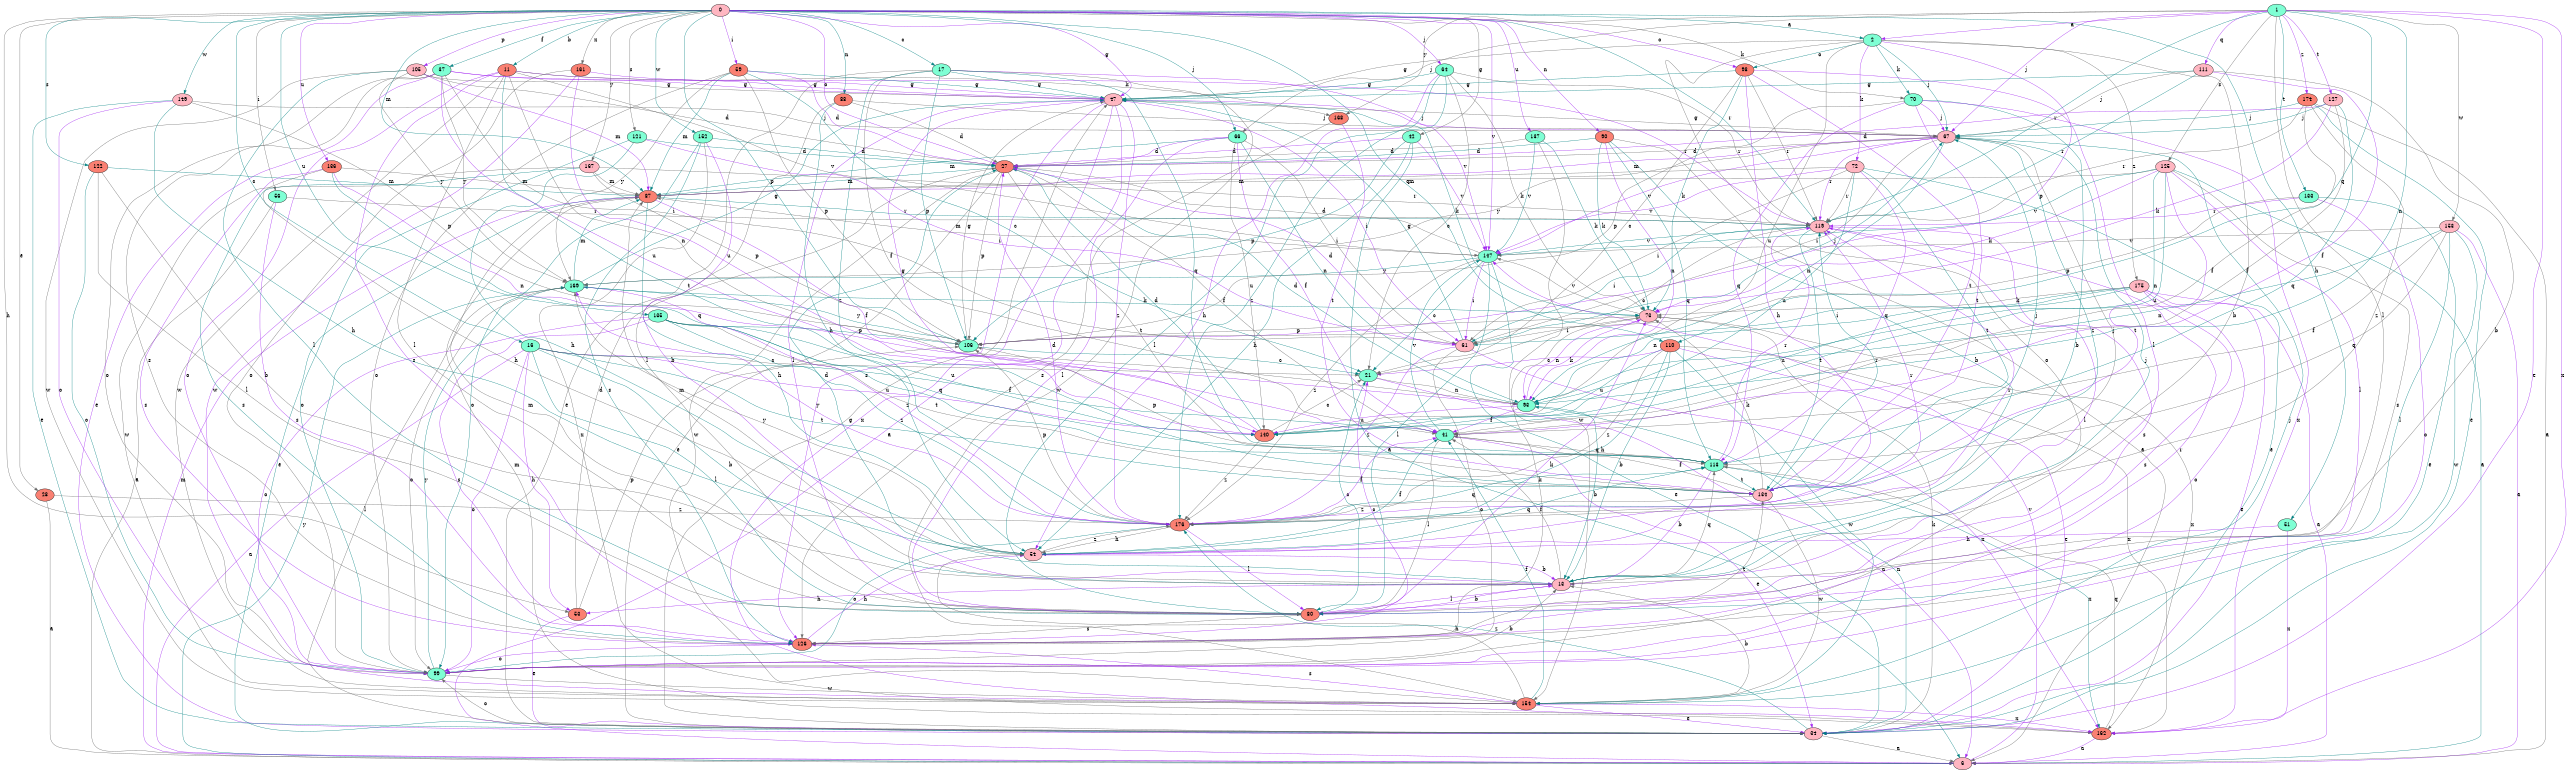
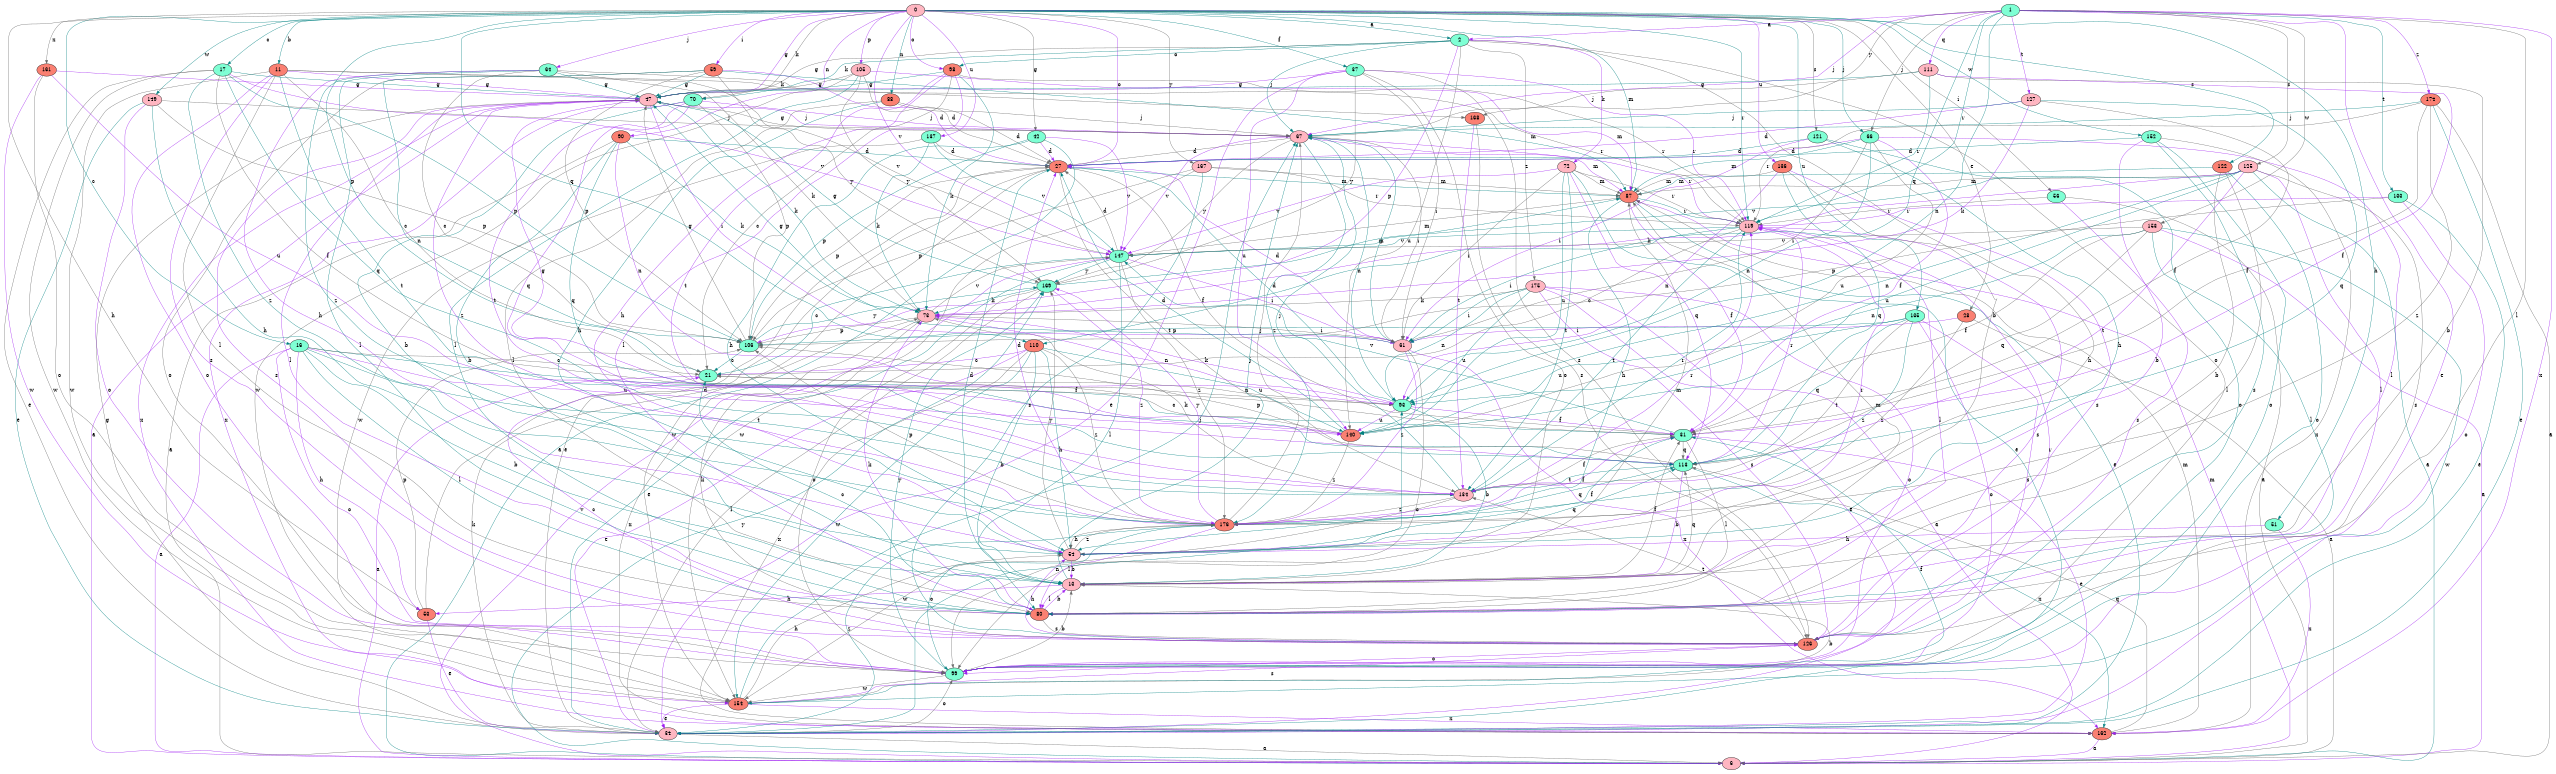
edge "28" -> "61": added, label "i"
node "41": label "41" -> "31"
